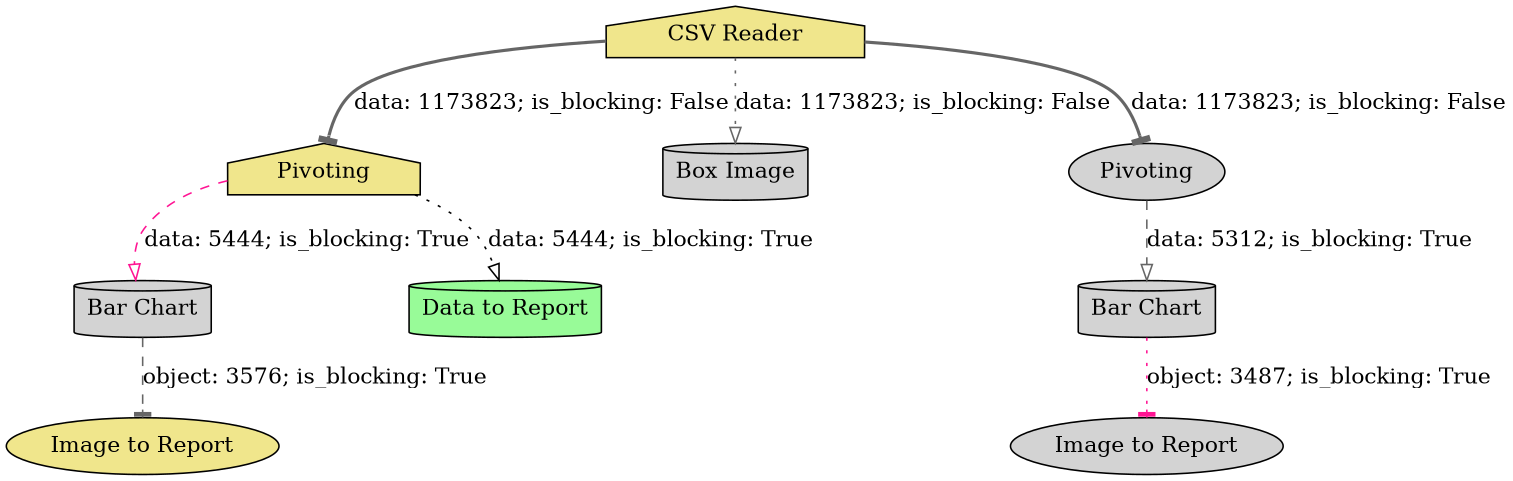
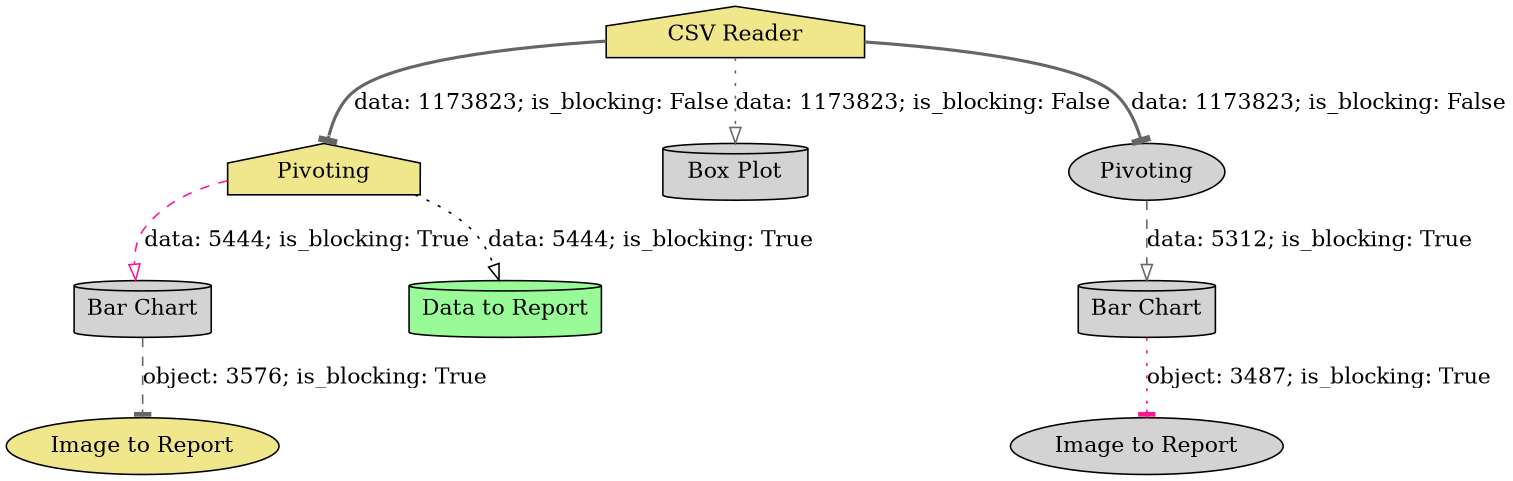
node "Box Image": label "Box Image" -> "Box Plot"
